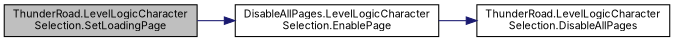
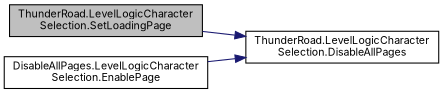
edge "ThunderRoad.LevelLogicCharacter Selection.SetLoadingPage" -> "DisableAllPages.LevelLogicCharacter Selection.EnablePage": now "ThunderRoad.LevelLogicCharacter Selection.SetLoadingPage" -> "ThunderRoad.LevelLogicCharacter Selection.DisableAllPages"
